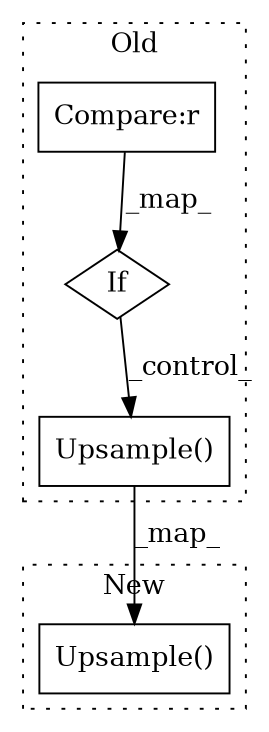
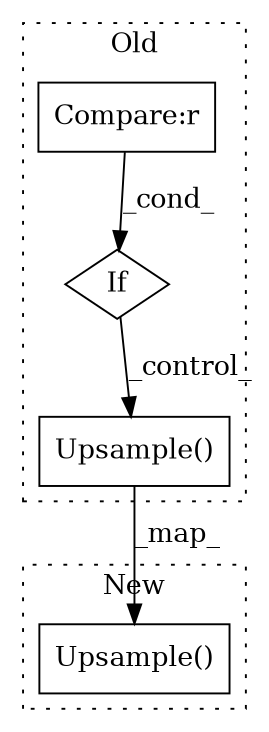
edge "Compare:r" -> "If": label "_map_" -> "_cond_"
